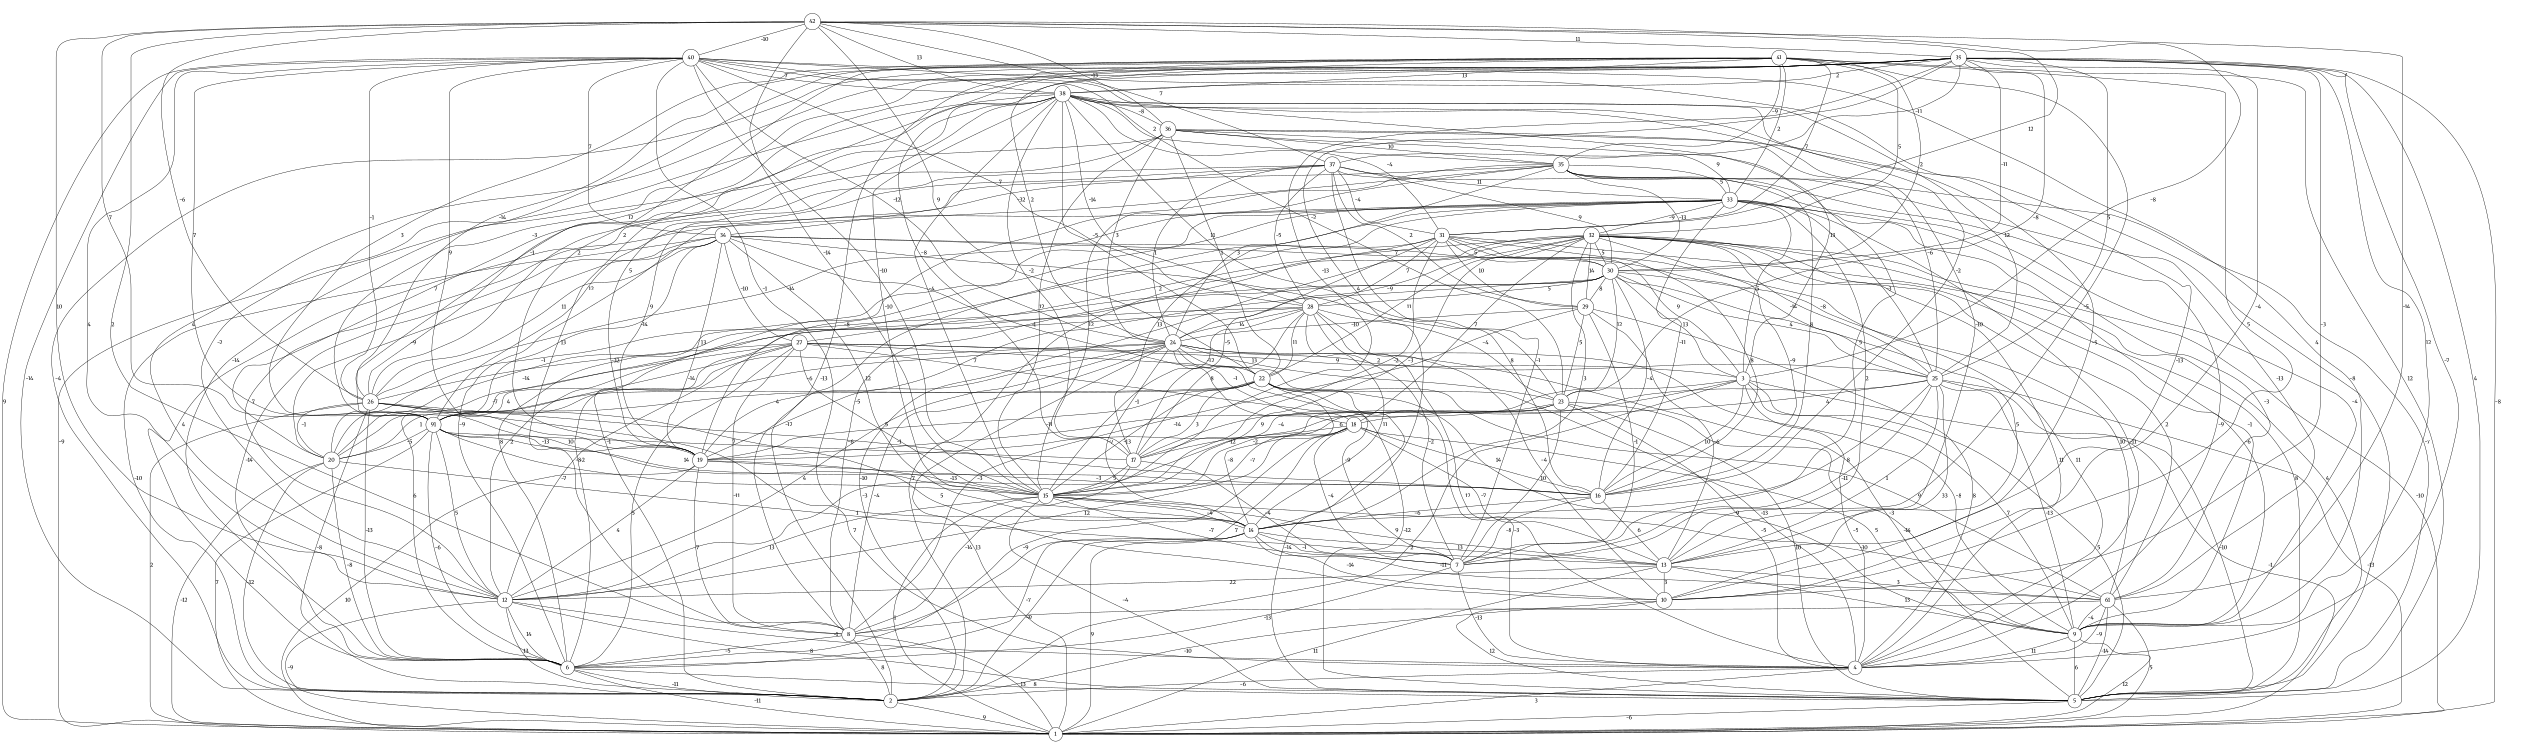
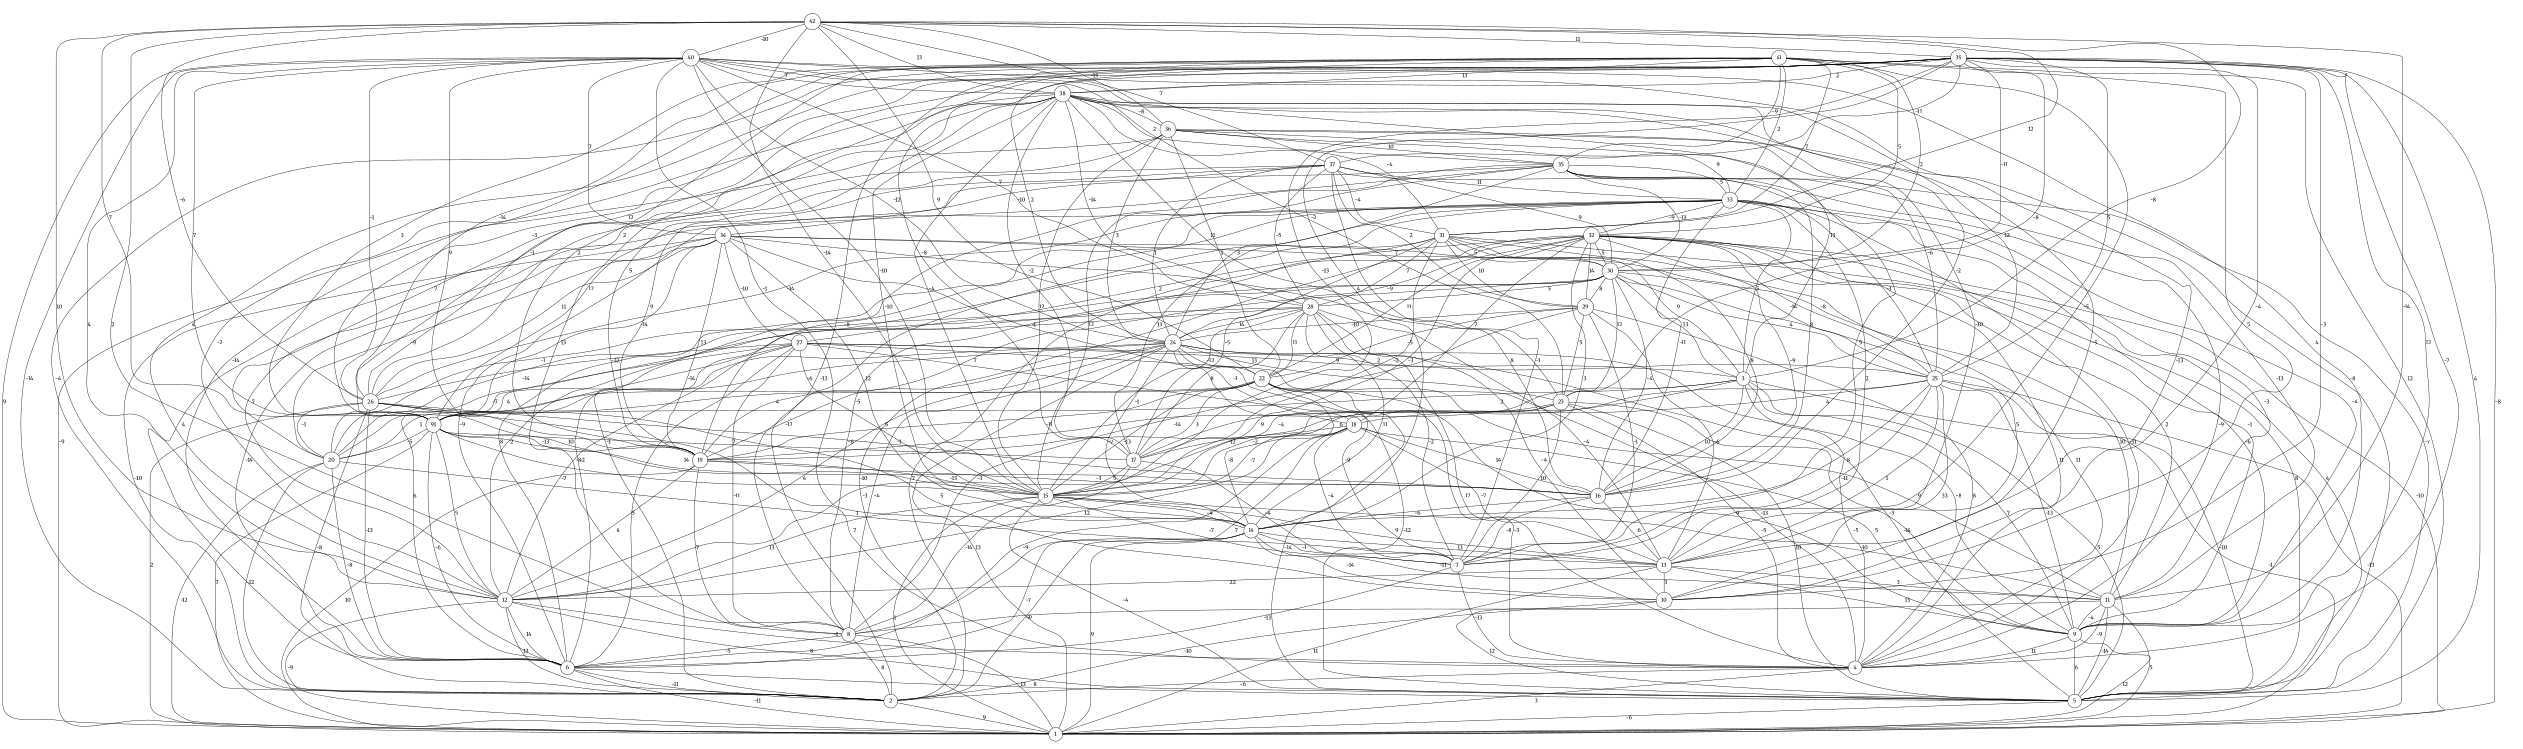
edge "37" -- "34": label "-32" -> "-10"
edge "38" -- "22": now "29" -- "22"
edge "28" -- "23": now "28" -- "13"
edge "3" -- "2": now "3" -- "91"
node "61": label "61" -> "11"
